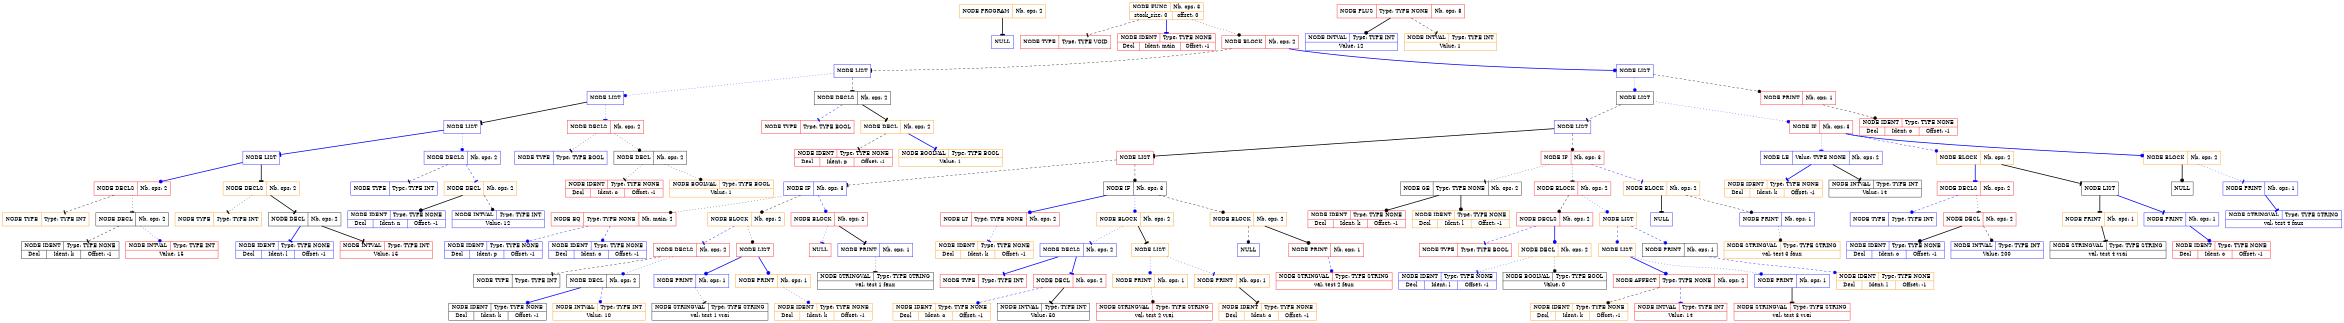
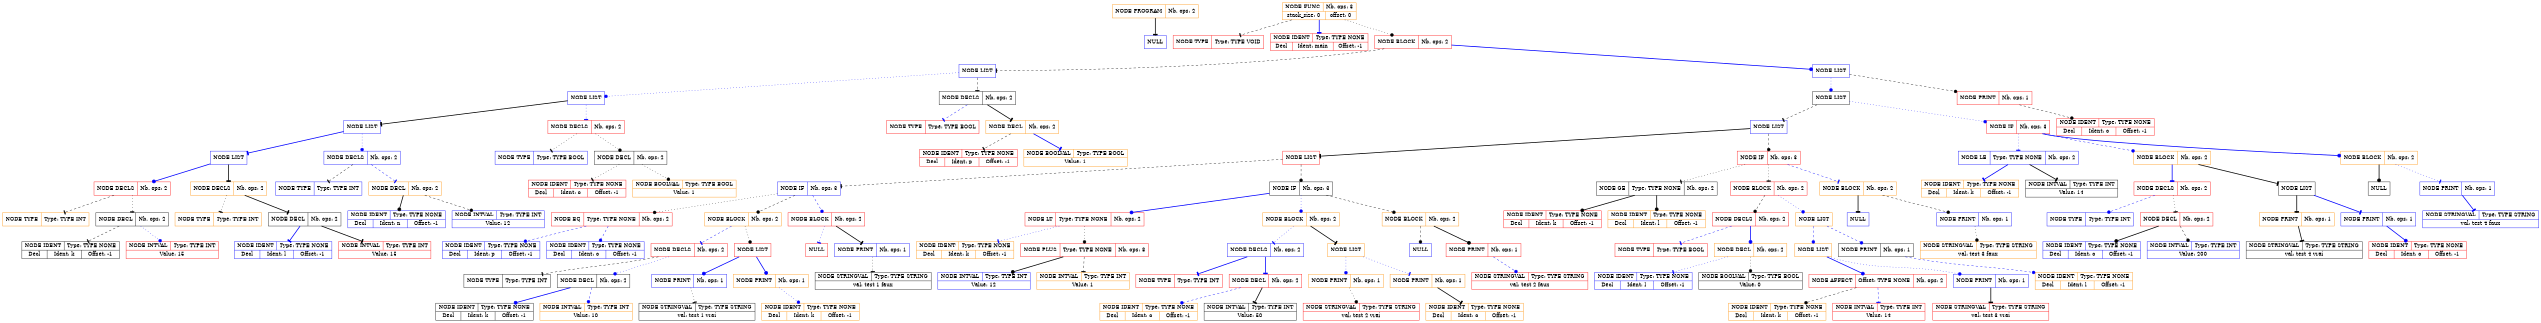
node "NODE LE": text "Value: TYPE NONE" -> "Type: TYPE NONE"
node "NODE EQ": text "Nb. main: 2" -> "Nb. ops: 2"
edge "NODE LT" -> "NODE PLUS": added
node "NODE AFFECT": text "Type: TYPE NONE" -> "Offset: TYPE NONE"
